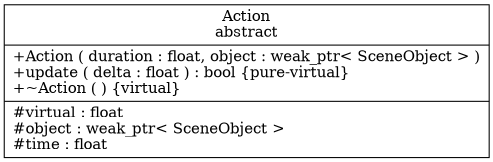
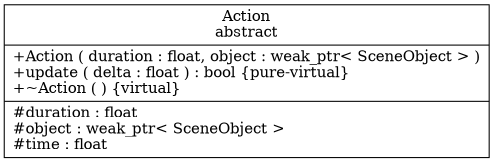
node "Action": text "#virtual : float" -> "#duration : float"
